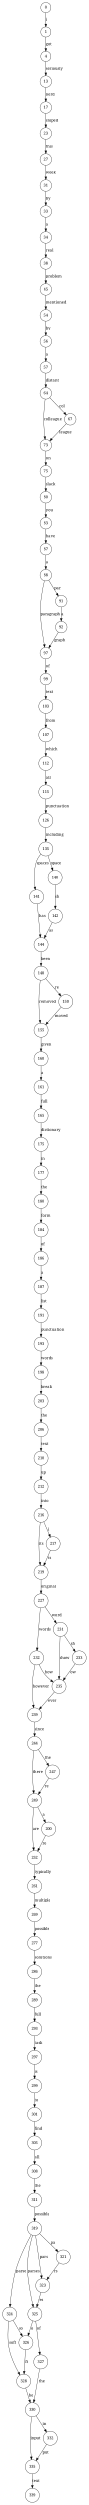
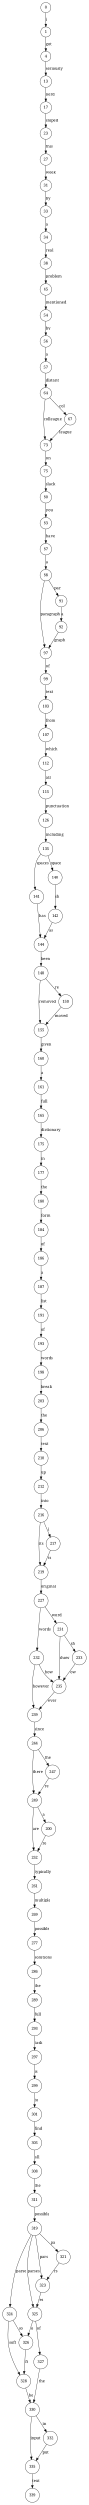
edge "191" -> "193": label "punctuation" -> "of"
